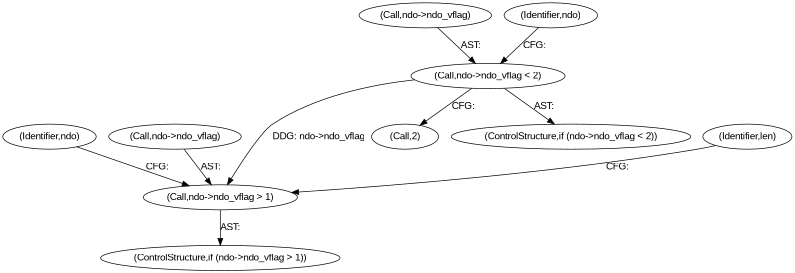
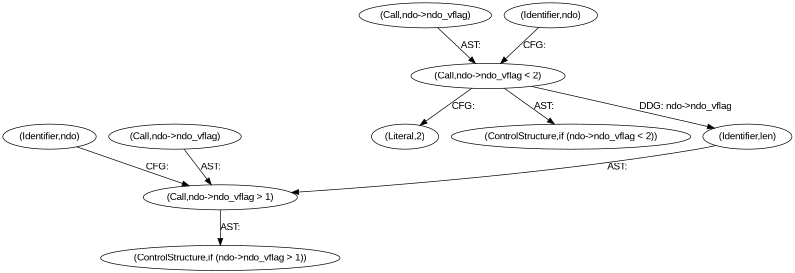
edge "(Call,ndo->ndo_vflag < 2)" -> "(Call,ndo->ndo_vflag > 1)": now "(Call,ndo->ndo_vflag < 2)" -> "(Identifier,len)"
node "(Call,2)": label "(Call,2)" -> "(Literal,2)"
edge "(Identifier,len)" -> "(Call,ndo->ndo_vflag > 1)": label "CFG: " -> "AST: "
